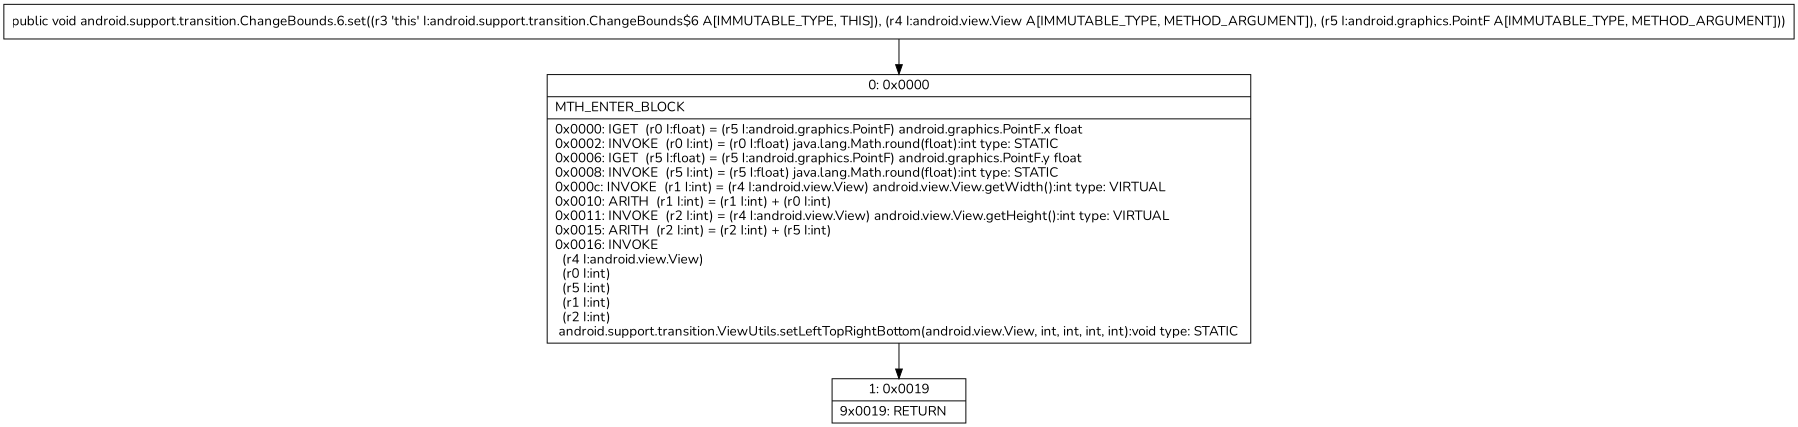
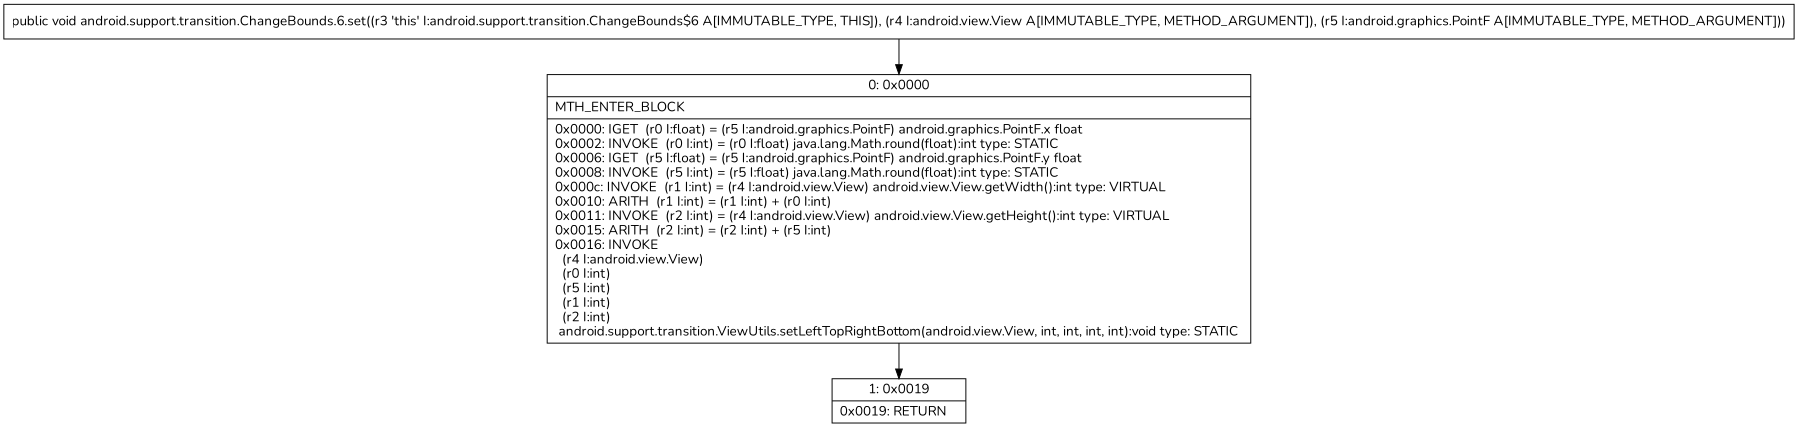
node "1: 0x0019": text "9x0019: RETURN" -> "0x0019: RETURN"
